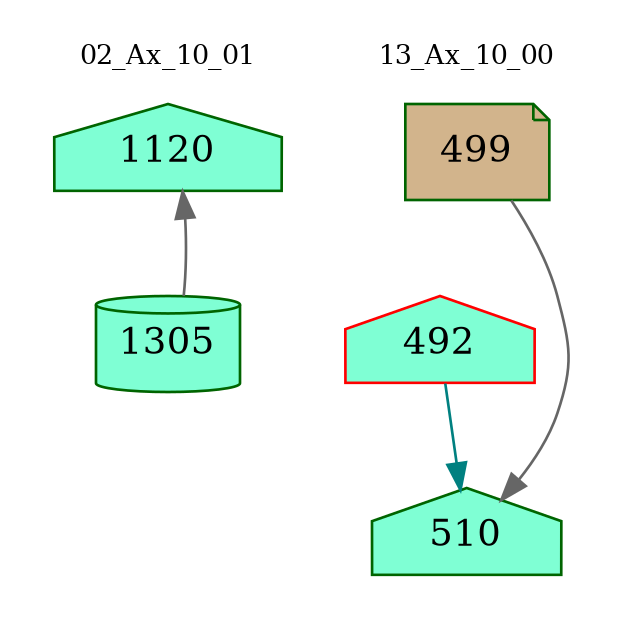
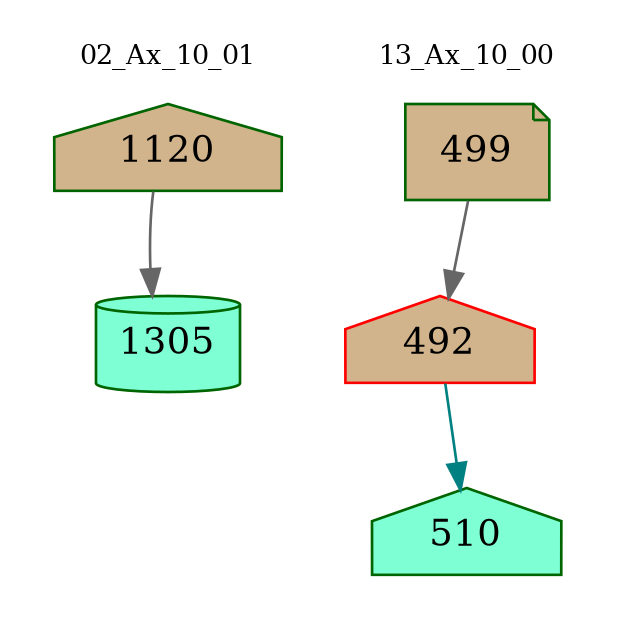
node "1120": fillcolor aquamarine -> tan
edge "1305" -> "1120": reversed
edge "499" -> "510": now "499" -> "492"
node "492": fillcolor aquamarine -> tan
